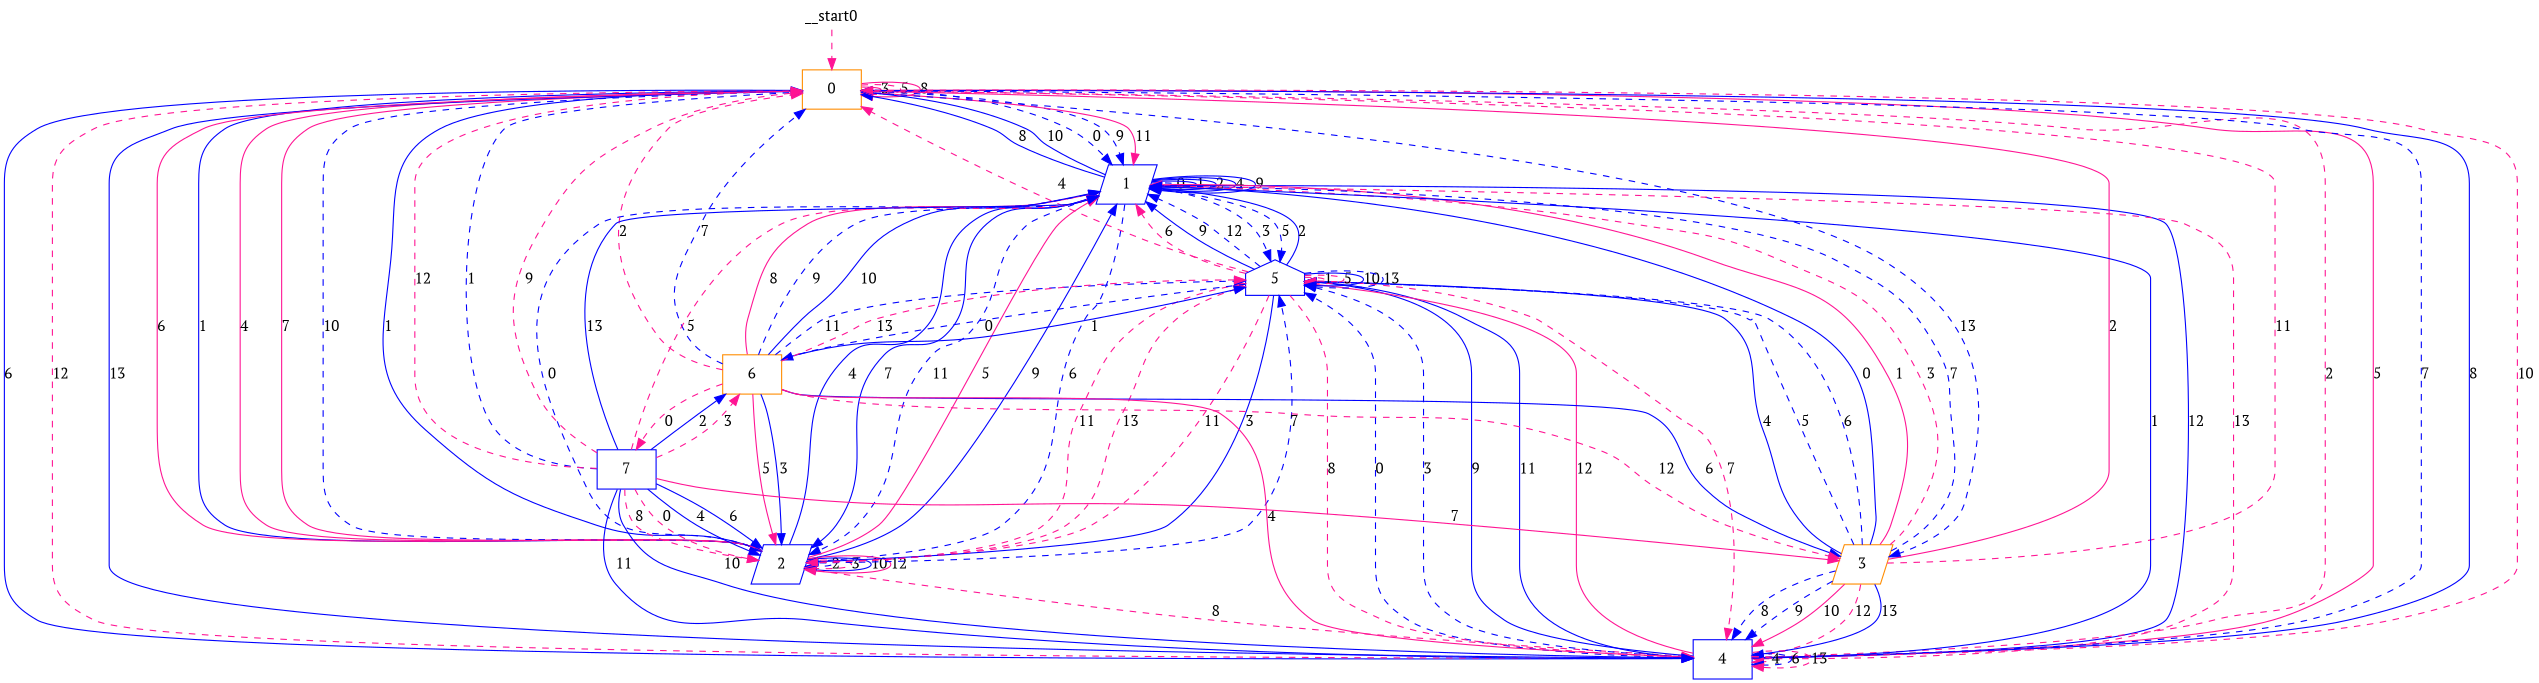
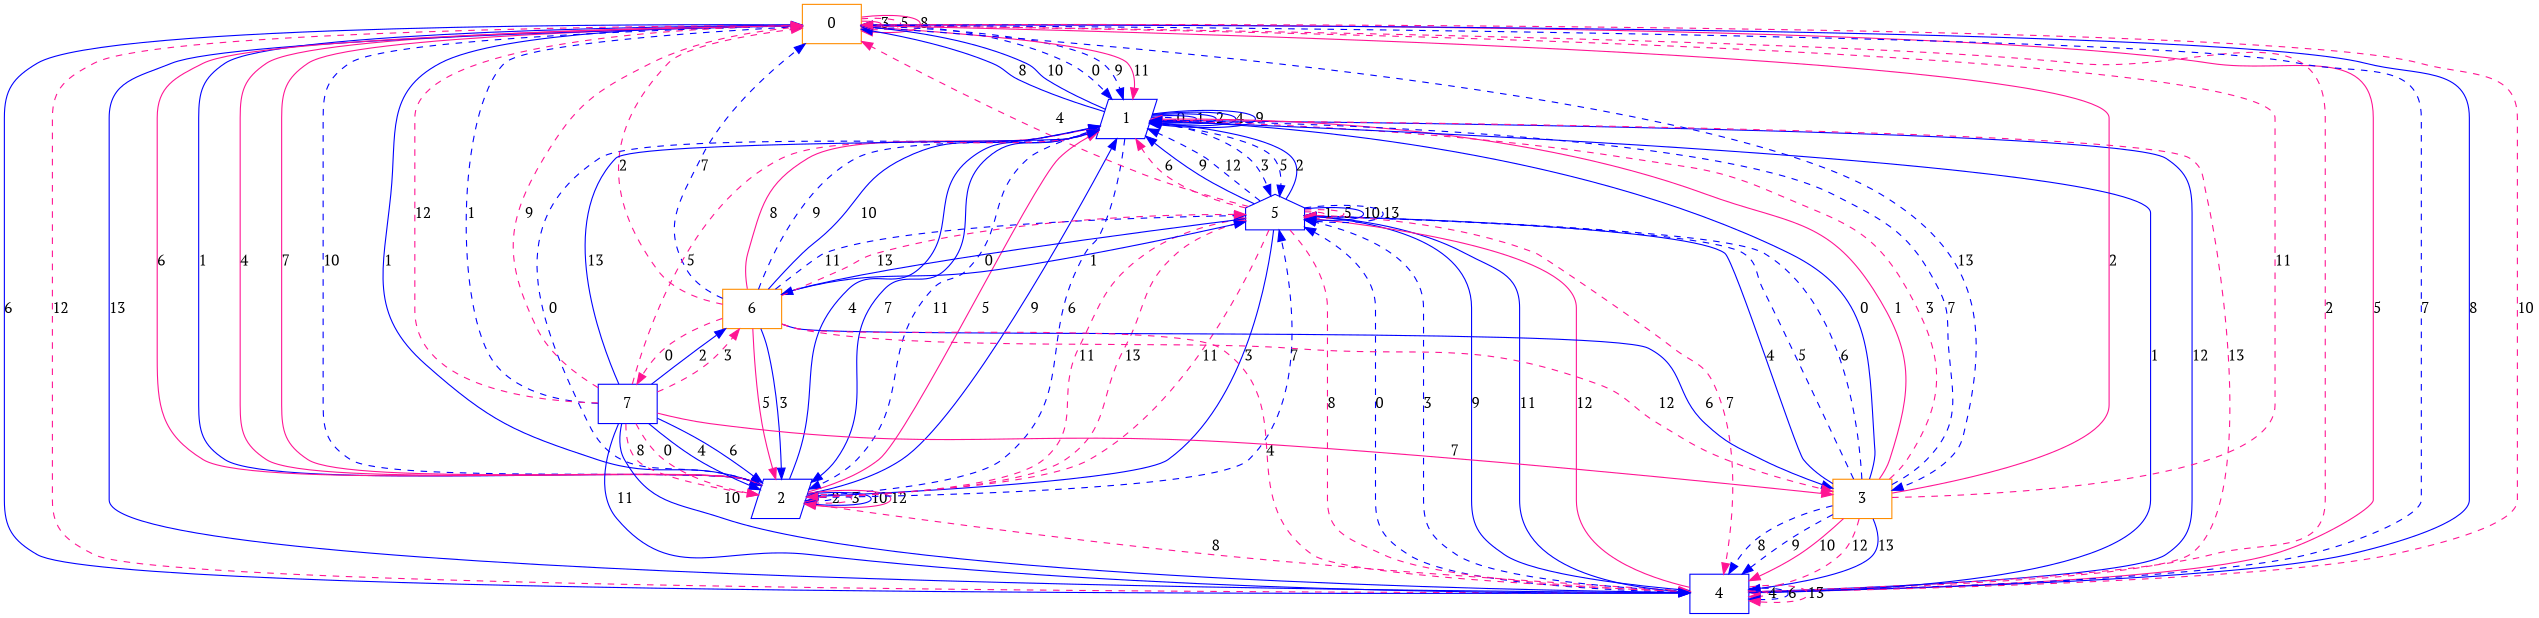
node "__start0": removed
edge "5" -> "6": style dashed -> solid
edge "6" -> "4": style solid -> dashed
node "3": shape parallelogram -> box
